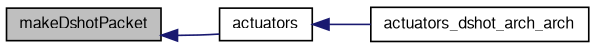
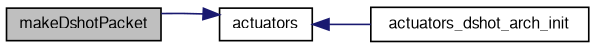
node "actuators_dshot_arch_arch": label "actuators_dshot_arch_arch" -> "actuators_dshot_arch_init"
edge "actuators" -> "makeDshotPacket": reversed
